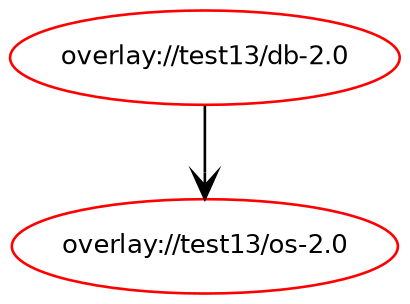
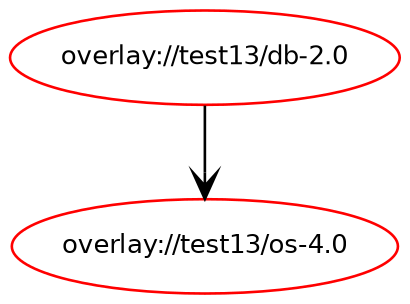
node "overlay://test13/os-2.0": label "overlay://test13/os-2.0" -> "overlay://test13/os-4.0"
